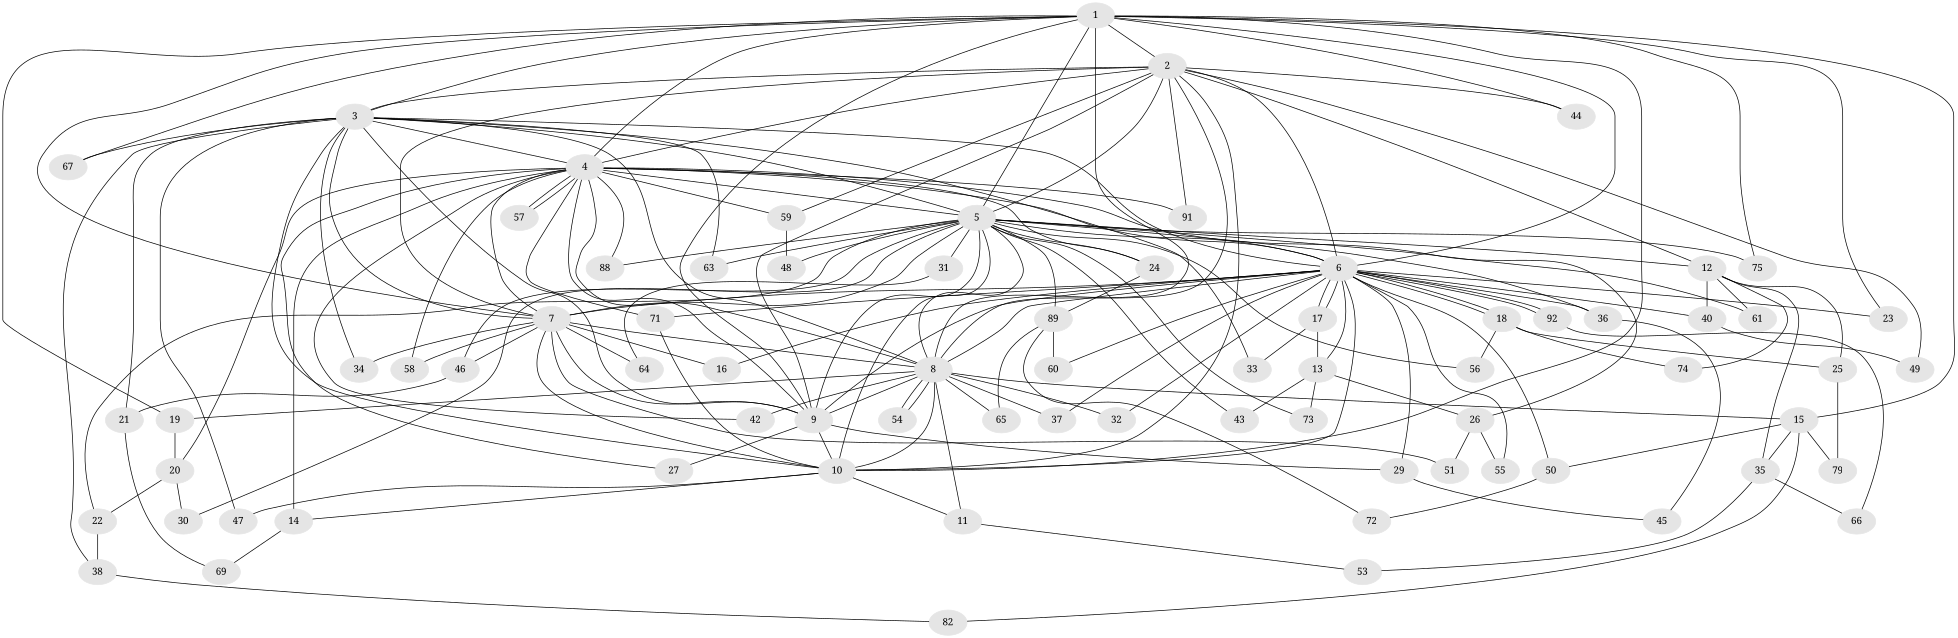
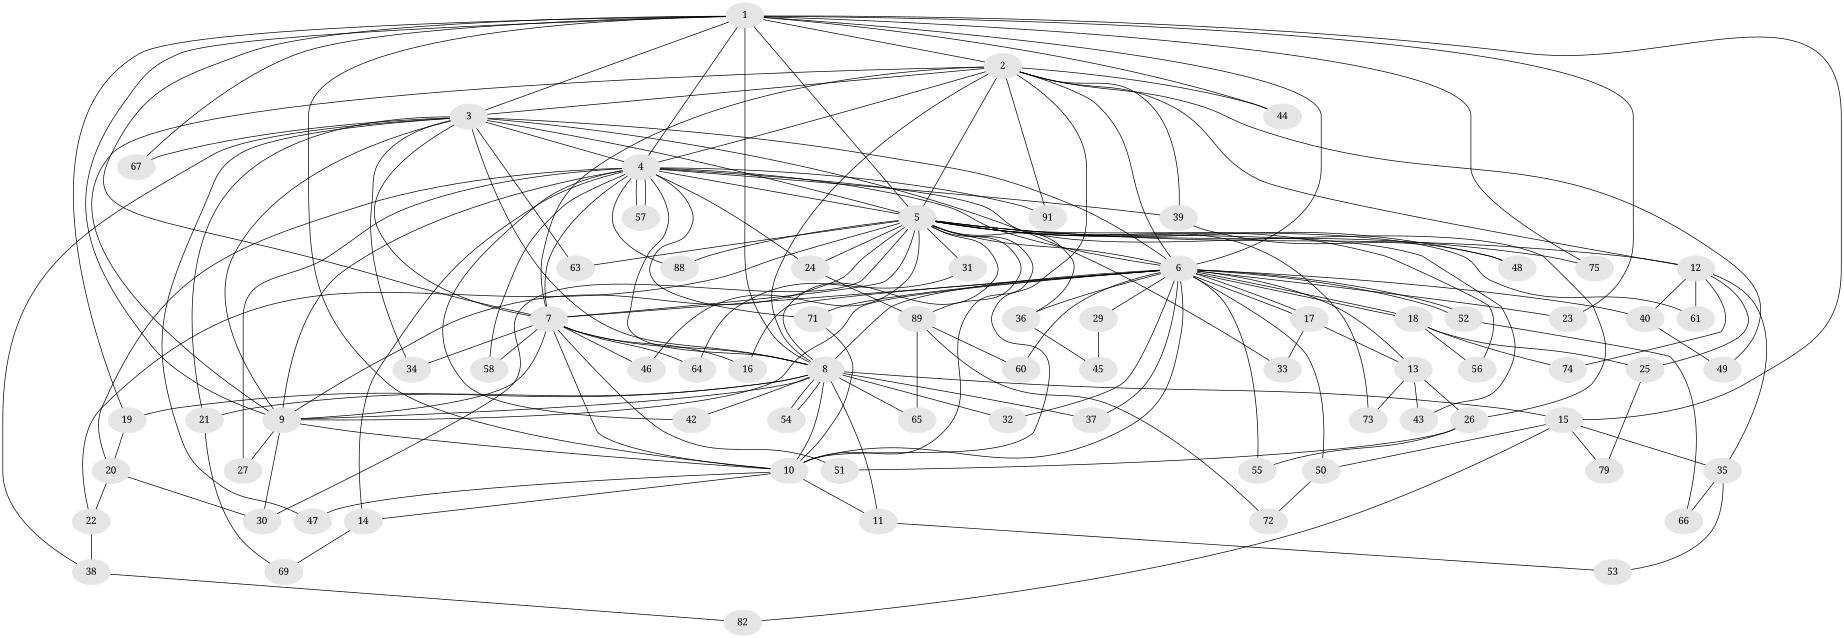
node "59": label "59" -> "39"
node "92": label "92" -> "52"
edge "46" -- "21": now "8" -- "21"
edge "3" -- "10": removed
edge "9" -- "29": now "9" -- "30"
